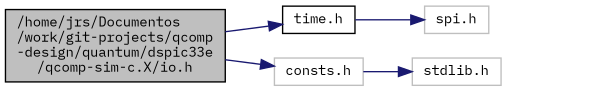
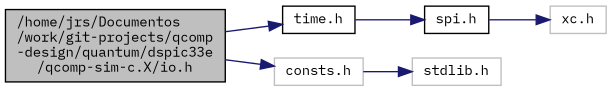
node "spi.h": color grey75 -> black
node "xc.h": added
